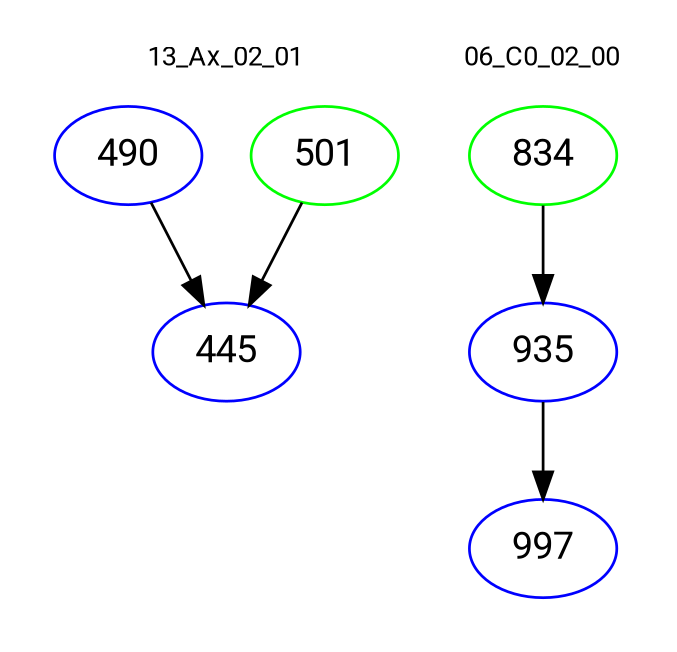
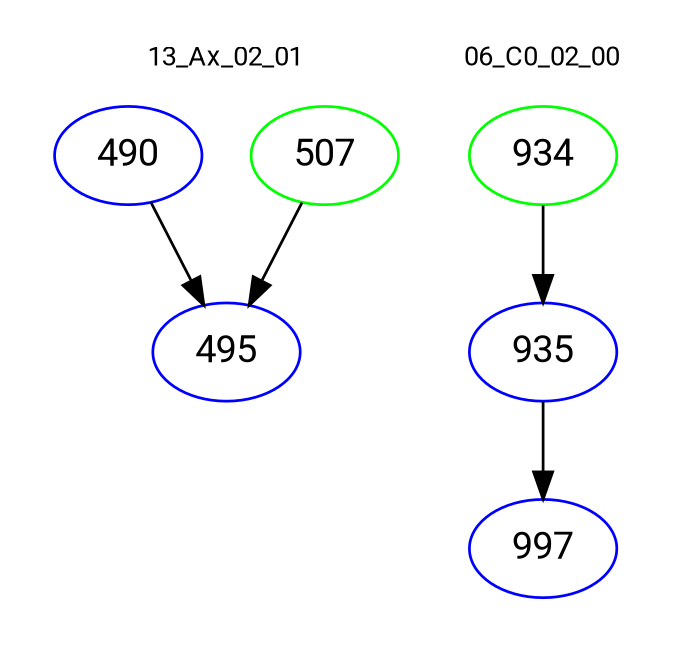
node "501": label "501" -> "507"
node "834": label "834" -> "934"
node "445": label "445" -> "495"
